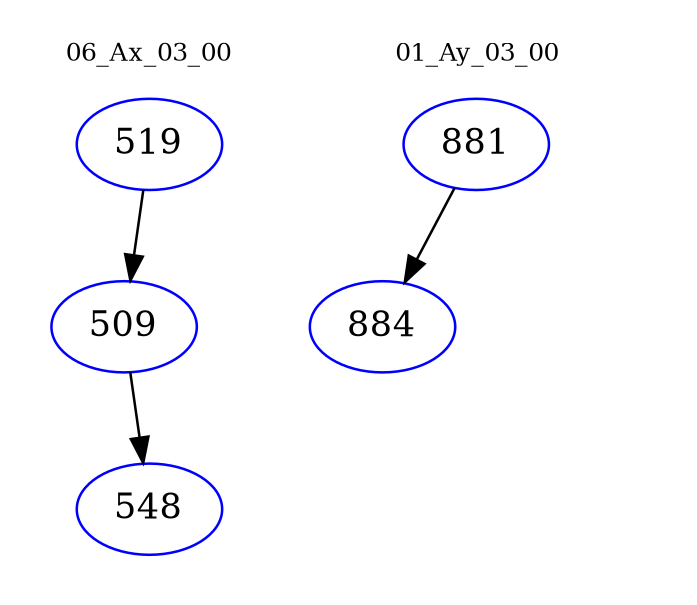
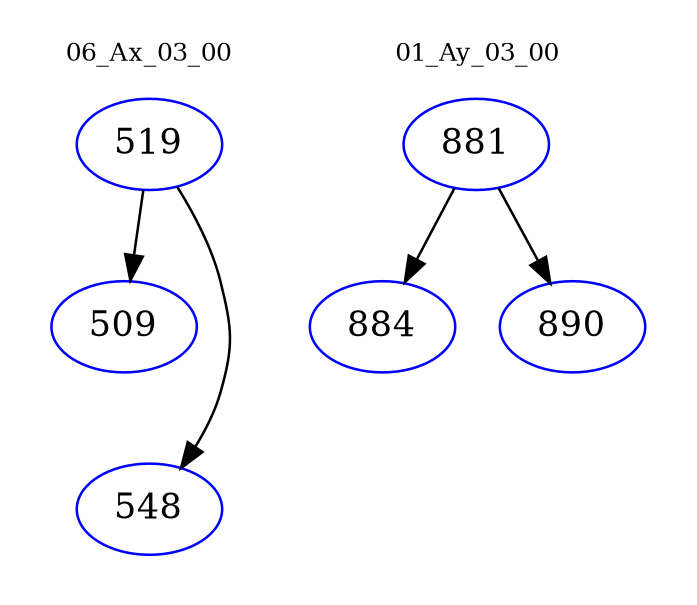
node "890": added
edge "509" -> "548": now "519" -> "548"
